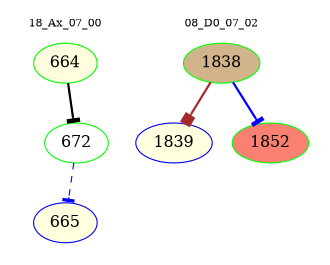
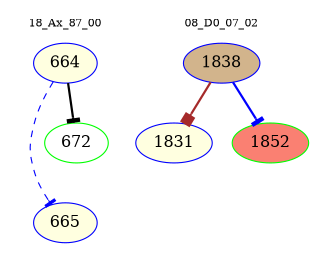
cluster "18_Ax_07_00": label "18_Ax_07_00" -> "18_Ax_87_00"
node "664": color green -> blue
node "1838": color green -> blue
node "1839": label "1839" -> "1831"
edge "672" -> "665": now "664" -> "665"
